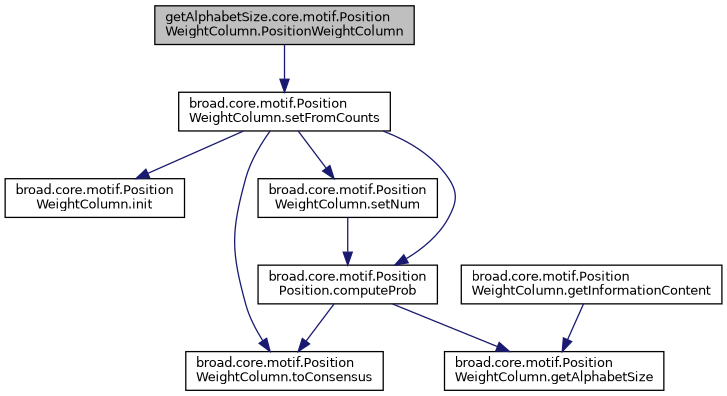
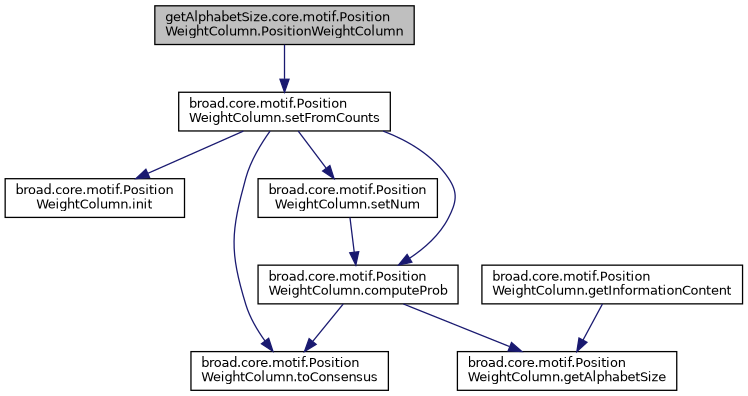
node "broad.core.motif.Position Position.computeProb": label "broad.core.motif.Position Position.computeProb" -> "broad.core.motif.Position WeightColumn.computeProb"
